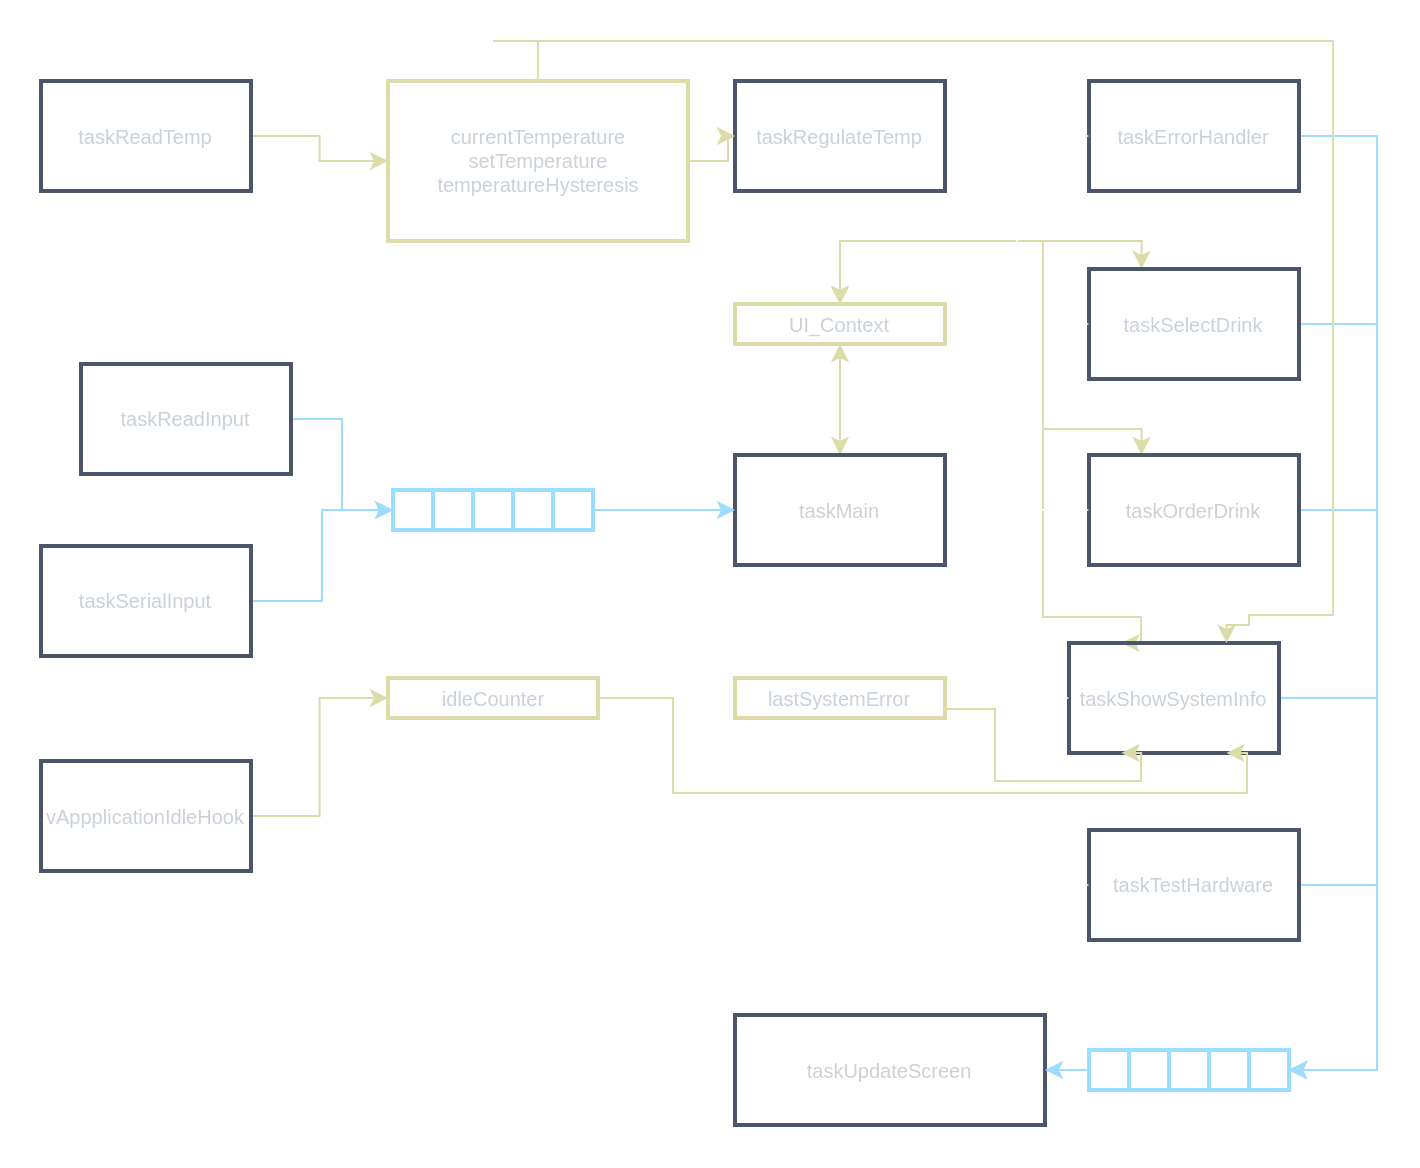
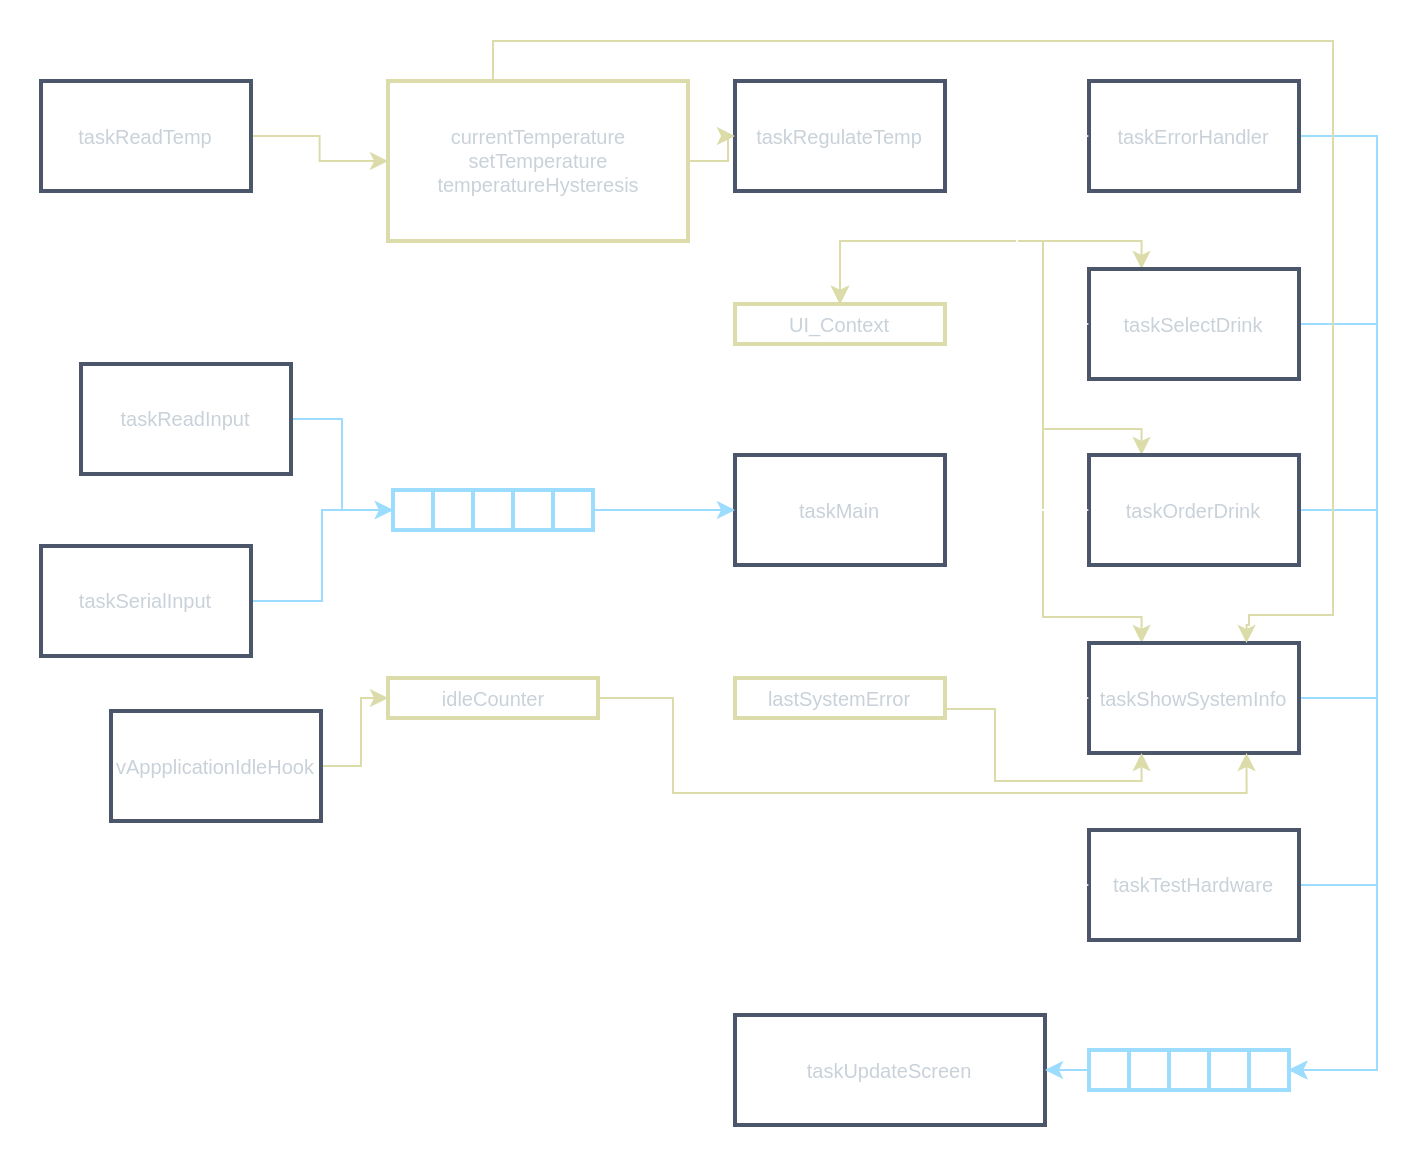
edge "UI_Context" -- "taskMain": removed
node "taskShowSystemInfo": moved (1174, 698) -> (1194, 698)
node "vAppplicationIdleHook": moved (146, 816) -> (216, 766)
